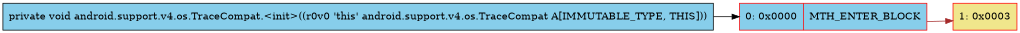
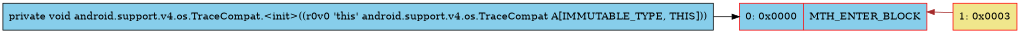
edge "0: 0x0000" -> "1: 0x0003": reversed
